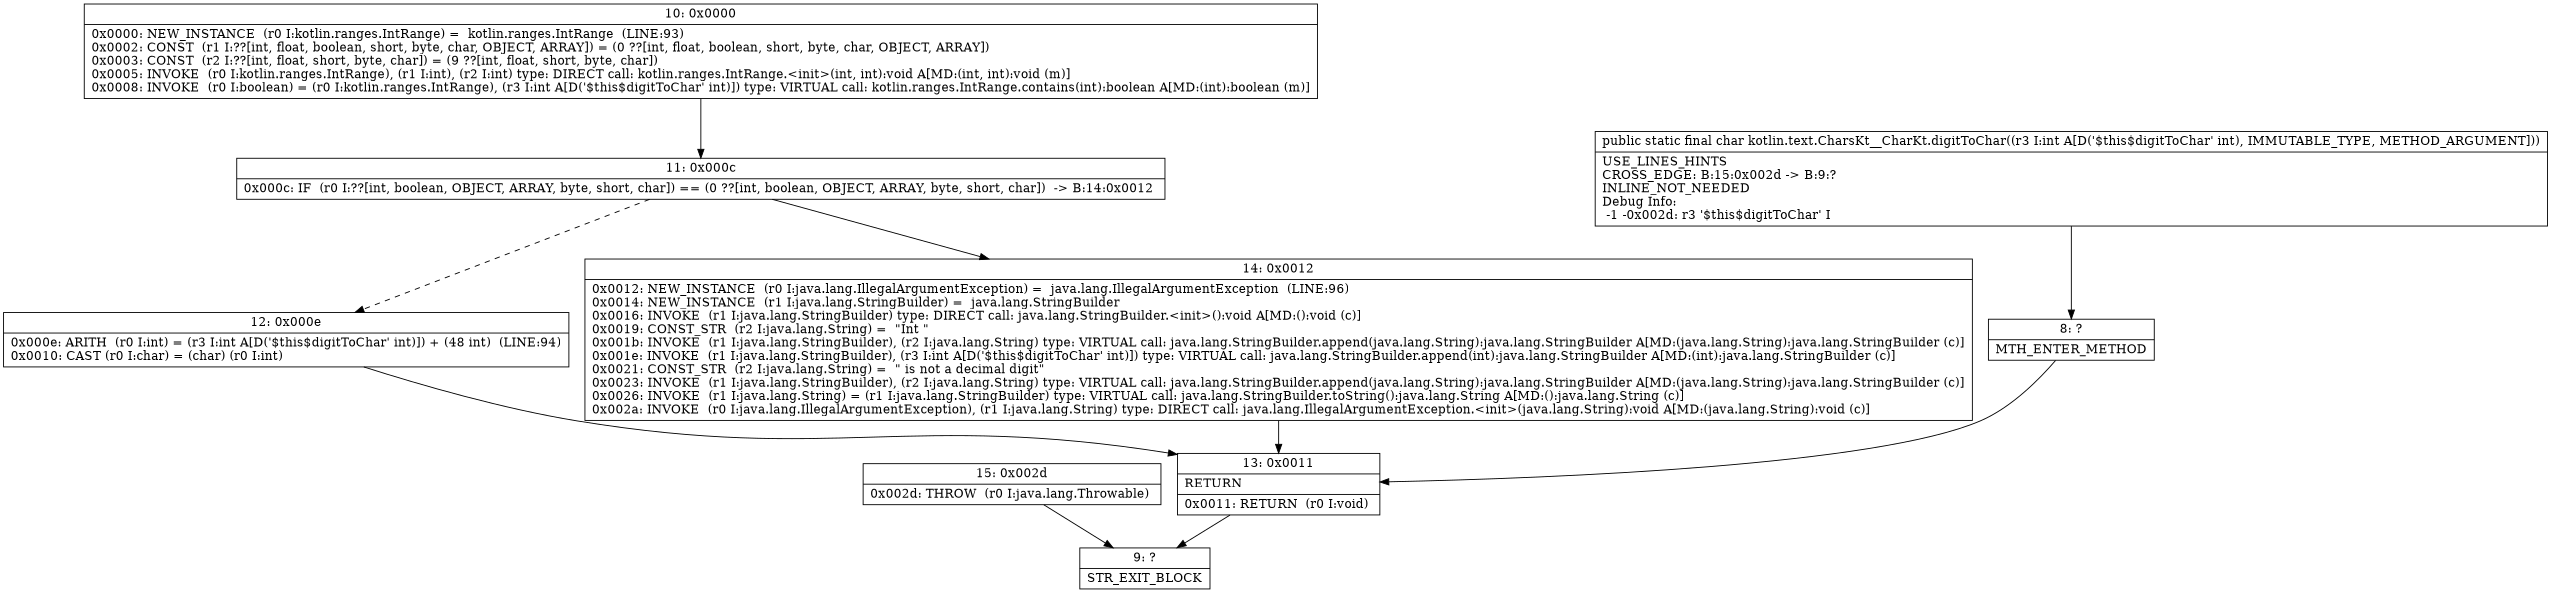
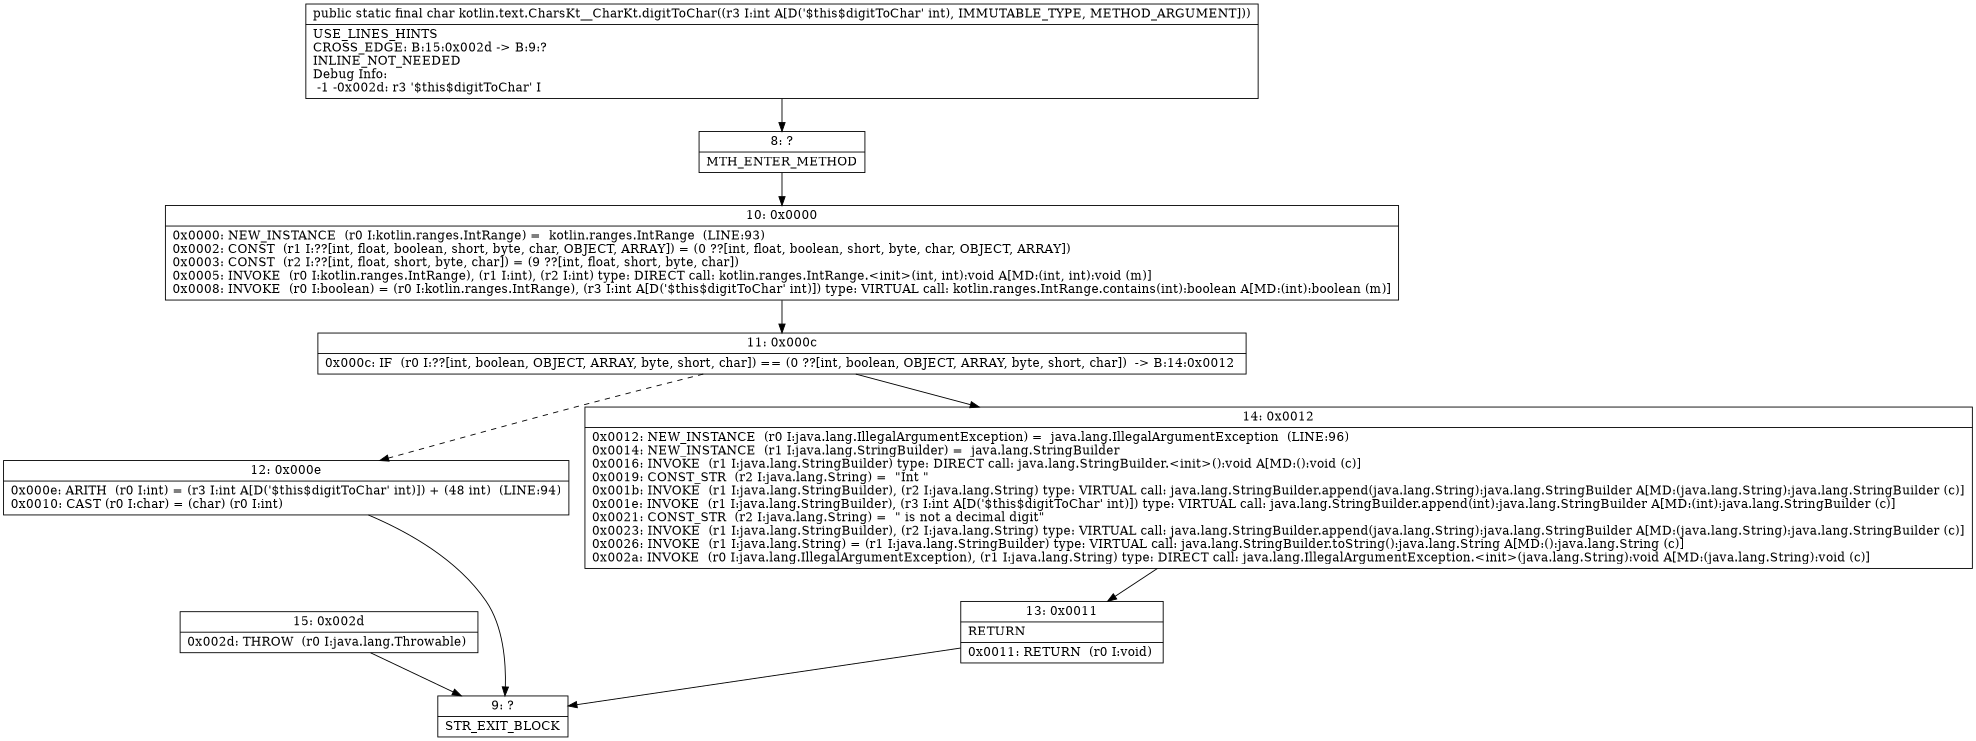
edge "12: 0x000e" -> "13: 0x0011": now "12: 0x000e" -> "9: ?"
edge "8: ?" -> "13: 0x0011": now "8: ?" -> "10: 0x0000"
